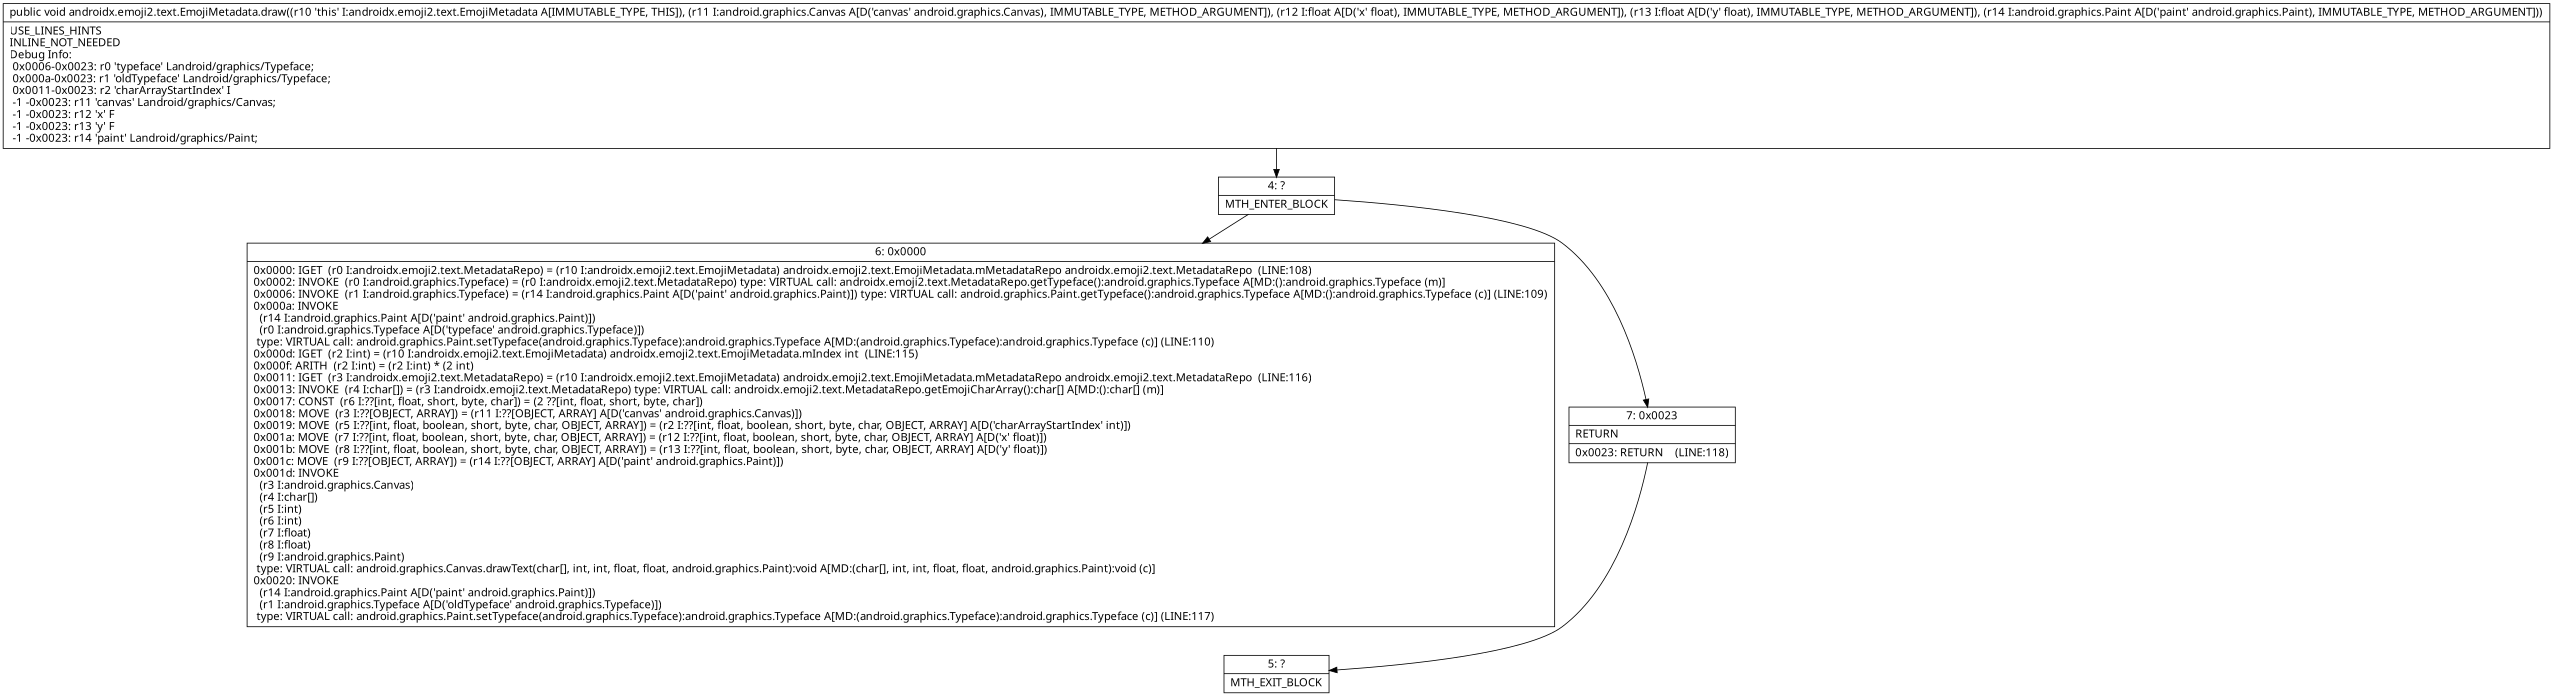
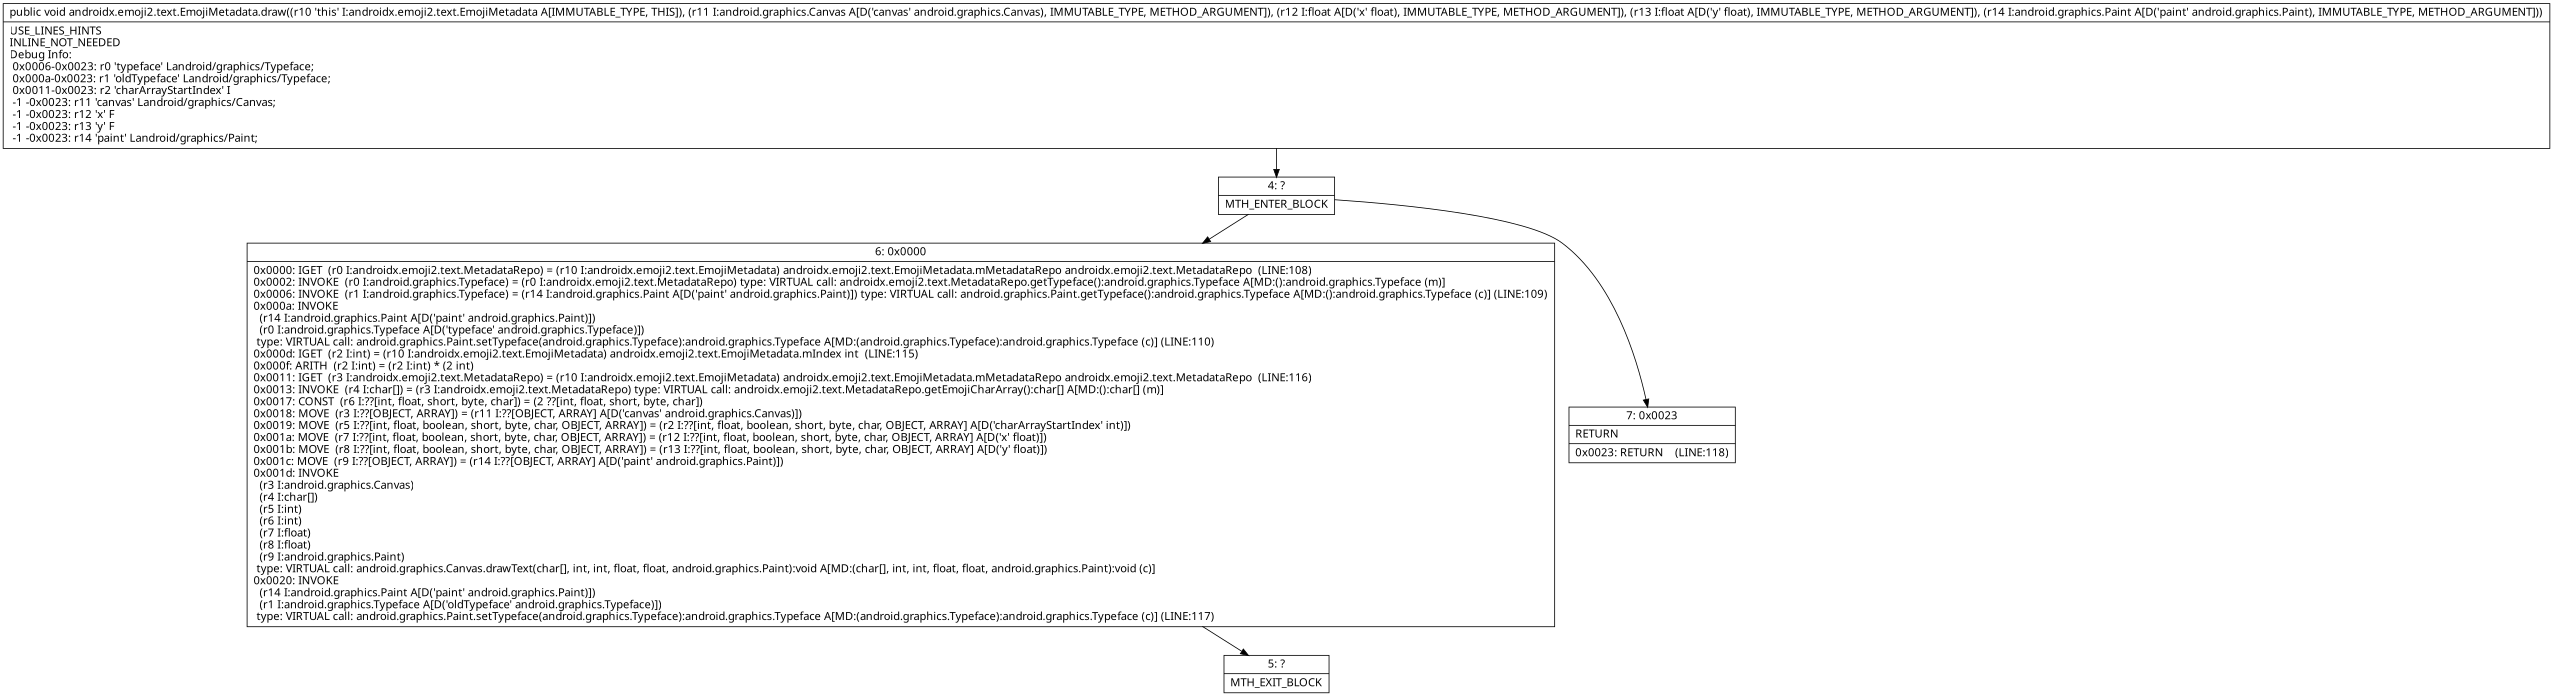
edge "7: 0x0023" -> "5: ?": now "6: 0x0000" -> "5: ?"
